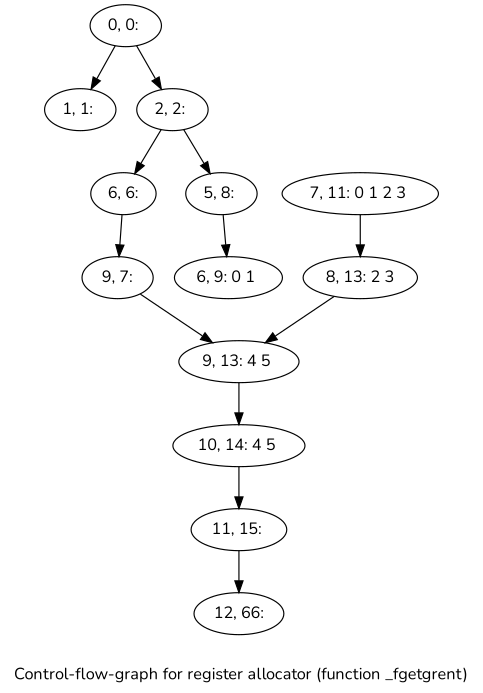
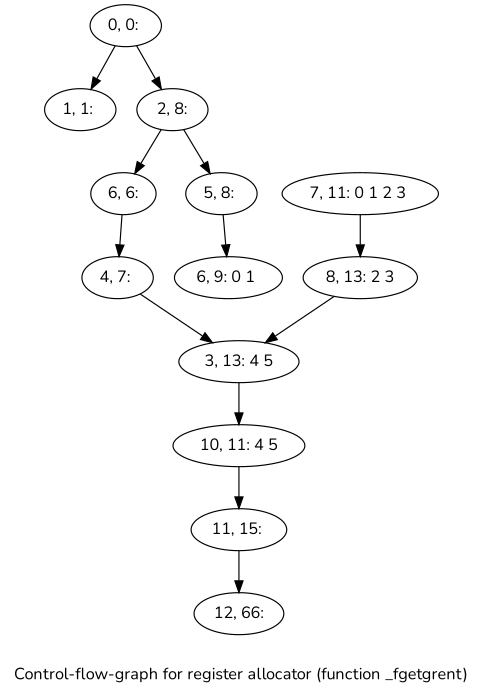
node "2, 2:": label "2, 2:" -> "2, 8:"
node "9, 7:": label "9, 7:" -> "4, 7:"
node "9, 13: 4 5": label "9, 13: 4 5" -> "3, 13: 4 5"
node "10, 14: 4 5": label "10, 14: 4 5" -> "10, 11: 4 5"
